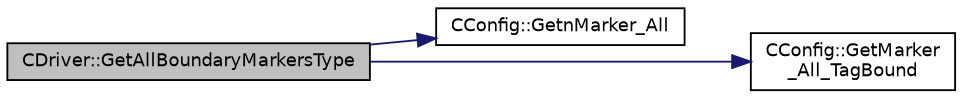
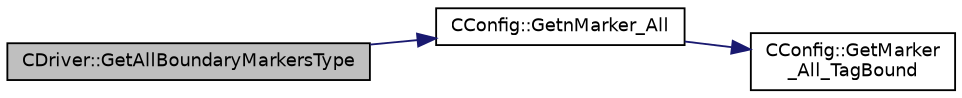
edge "CDriver::GetAllBoundaryMarkersType" -> "CConfig::GetMarker _All_TagBound": now "CConfig::GetnMarker_All" -> "CConfig::GetMarker _All_TagBound"
